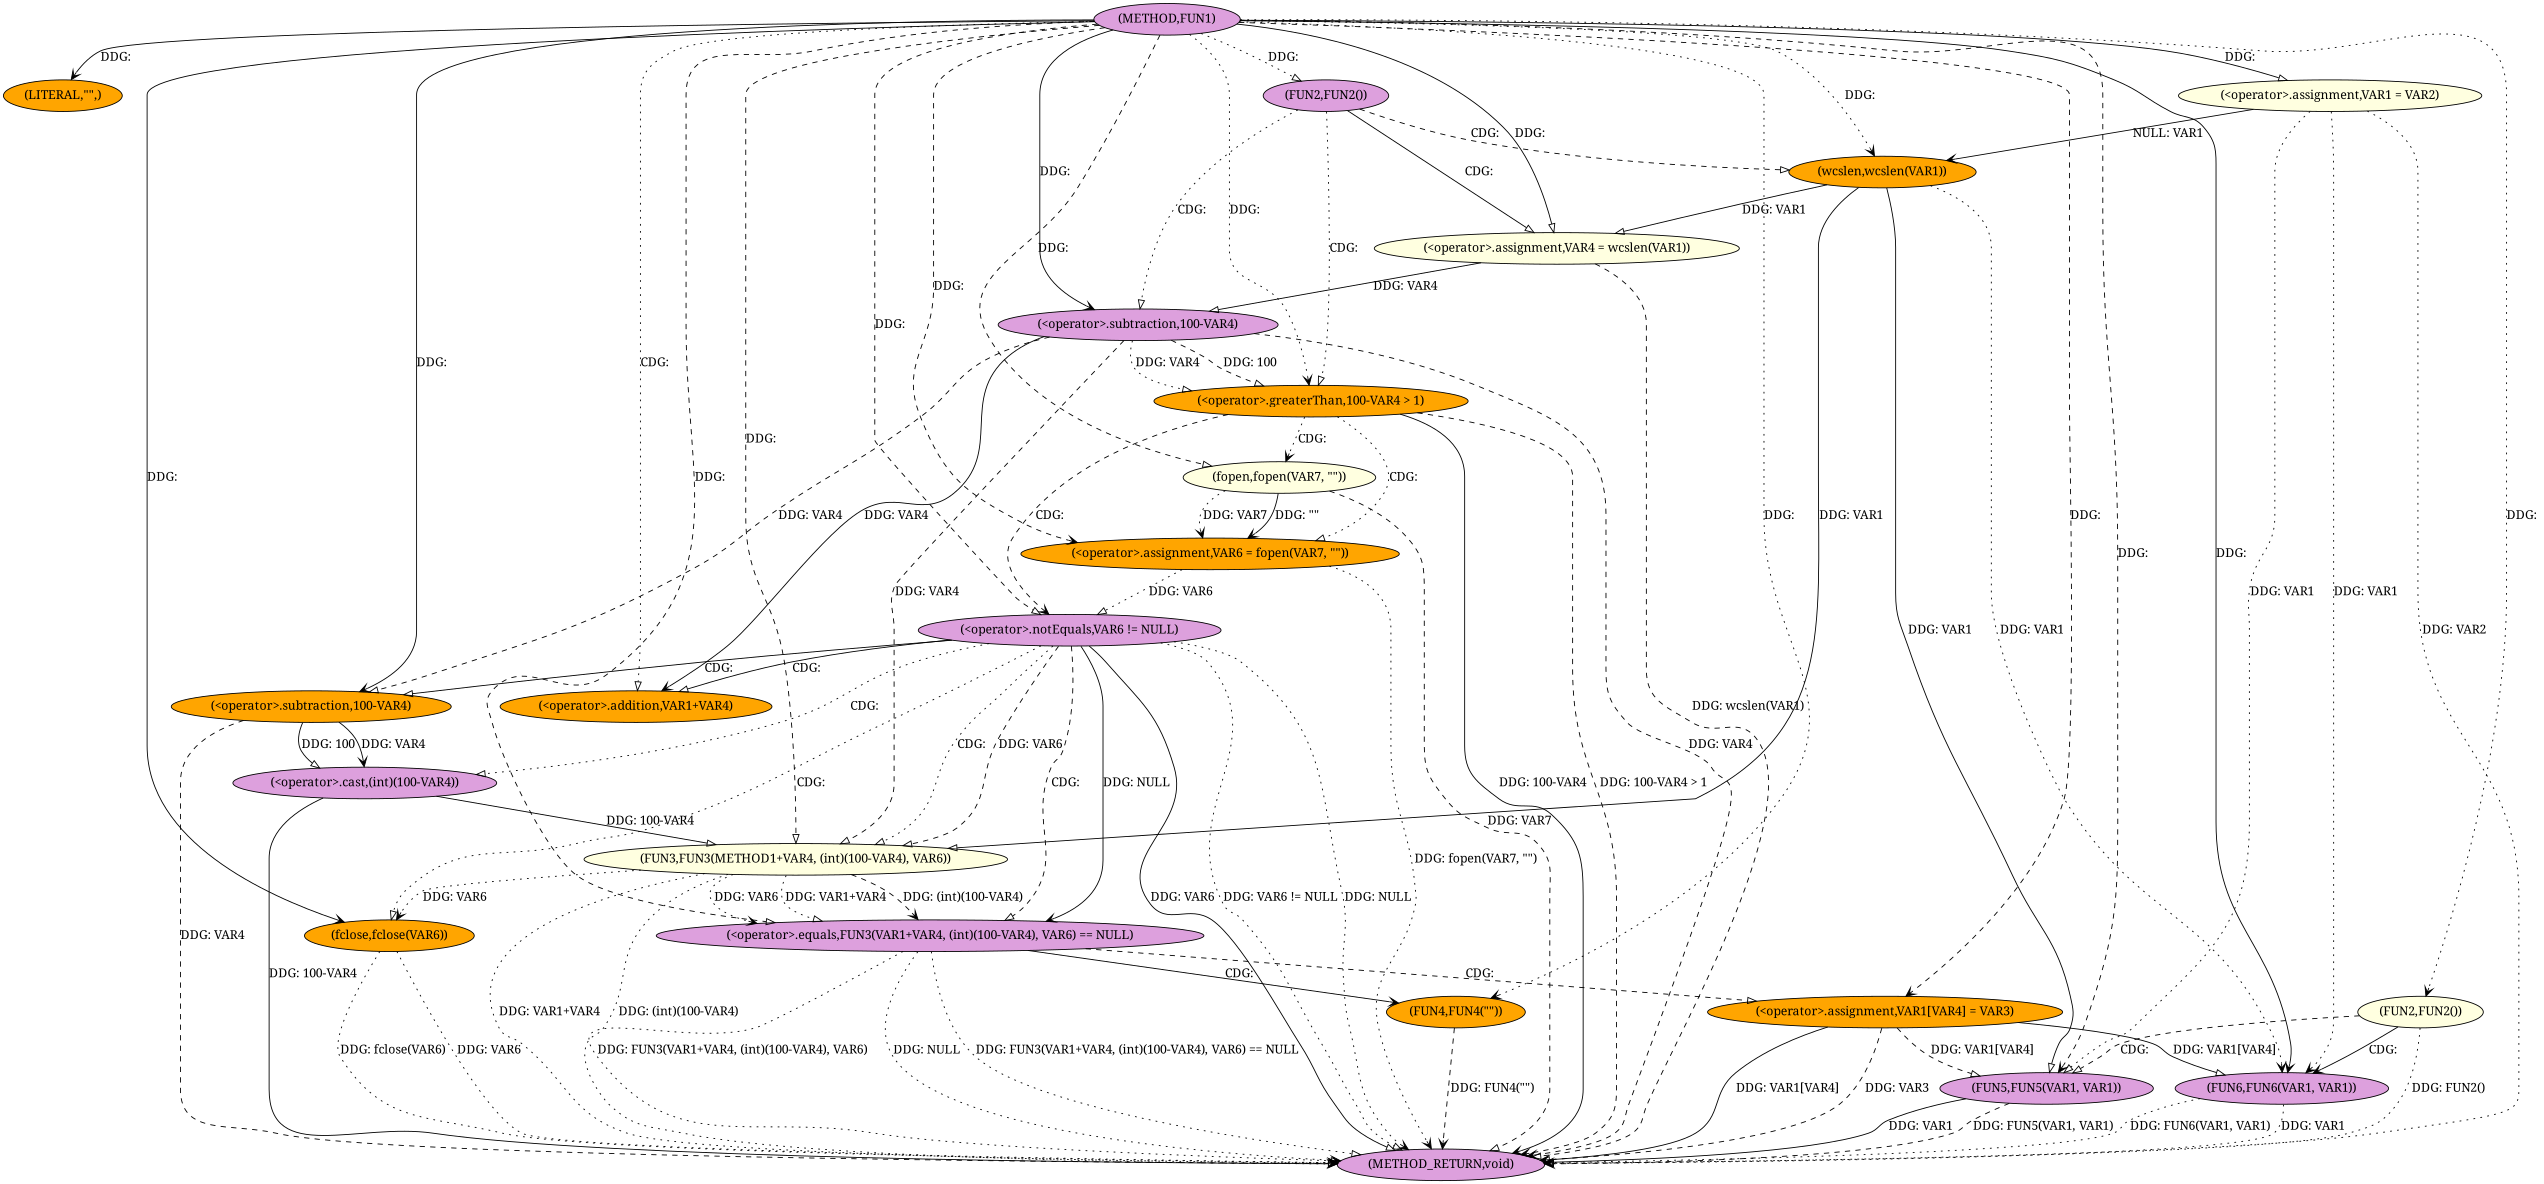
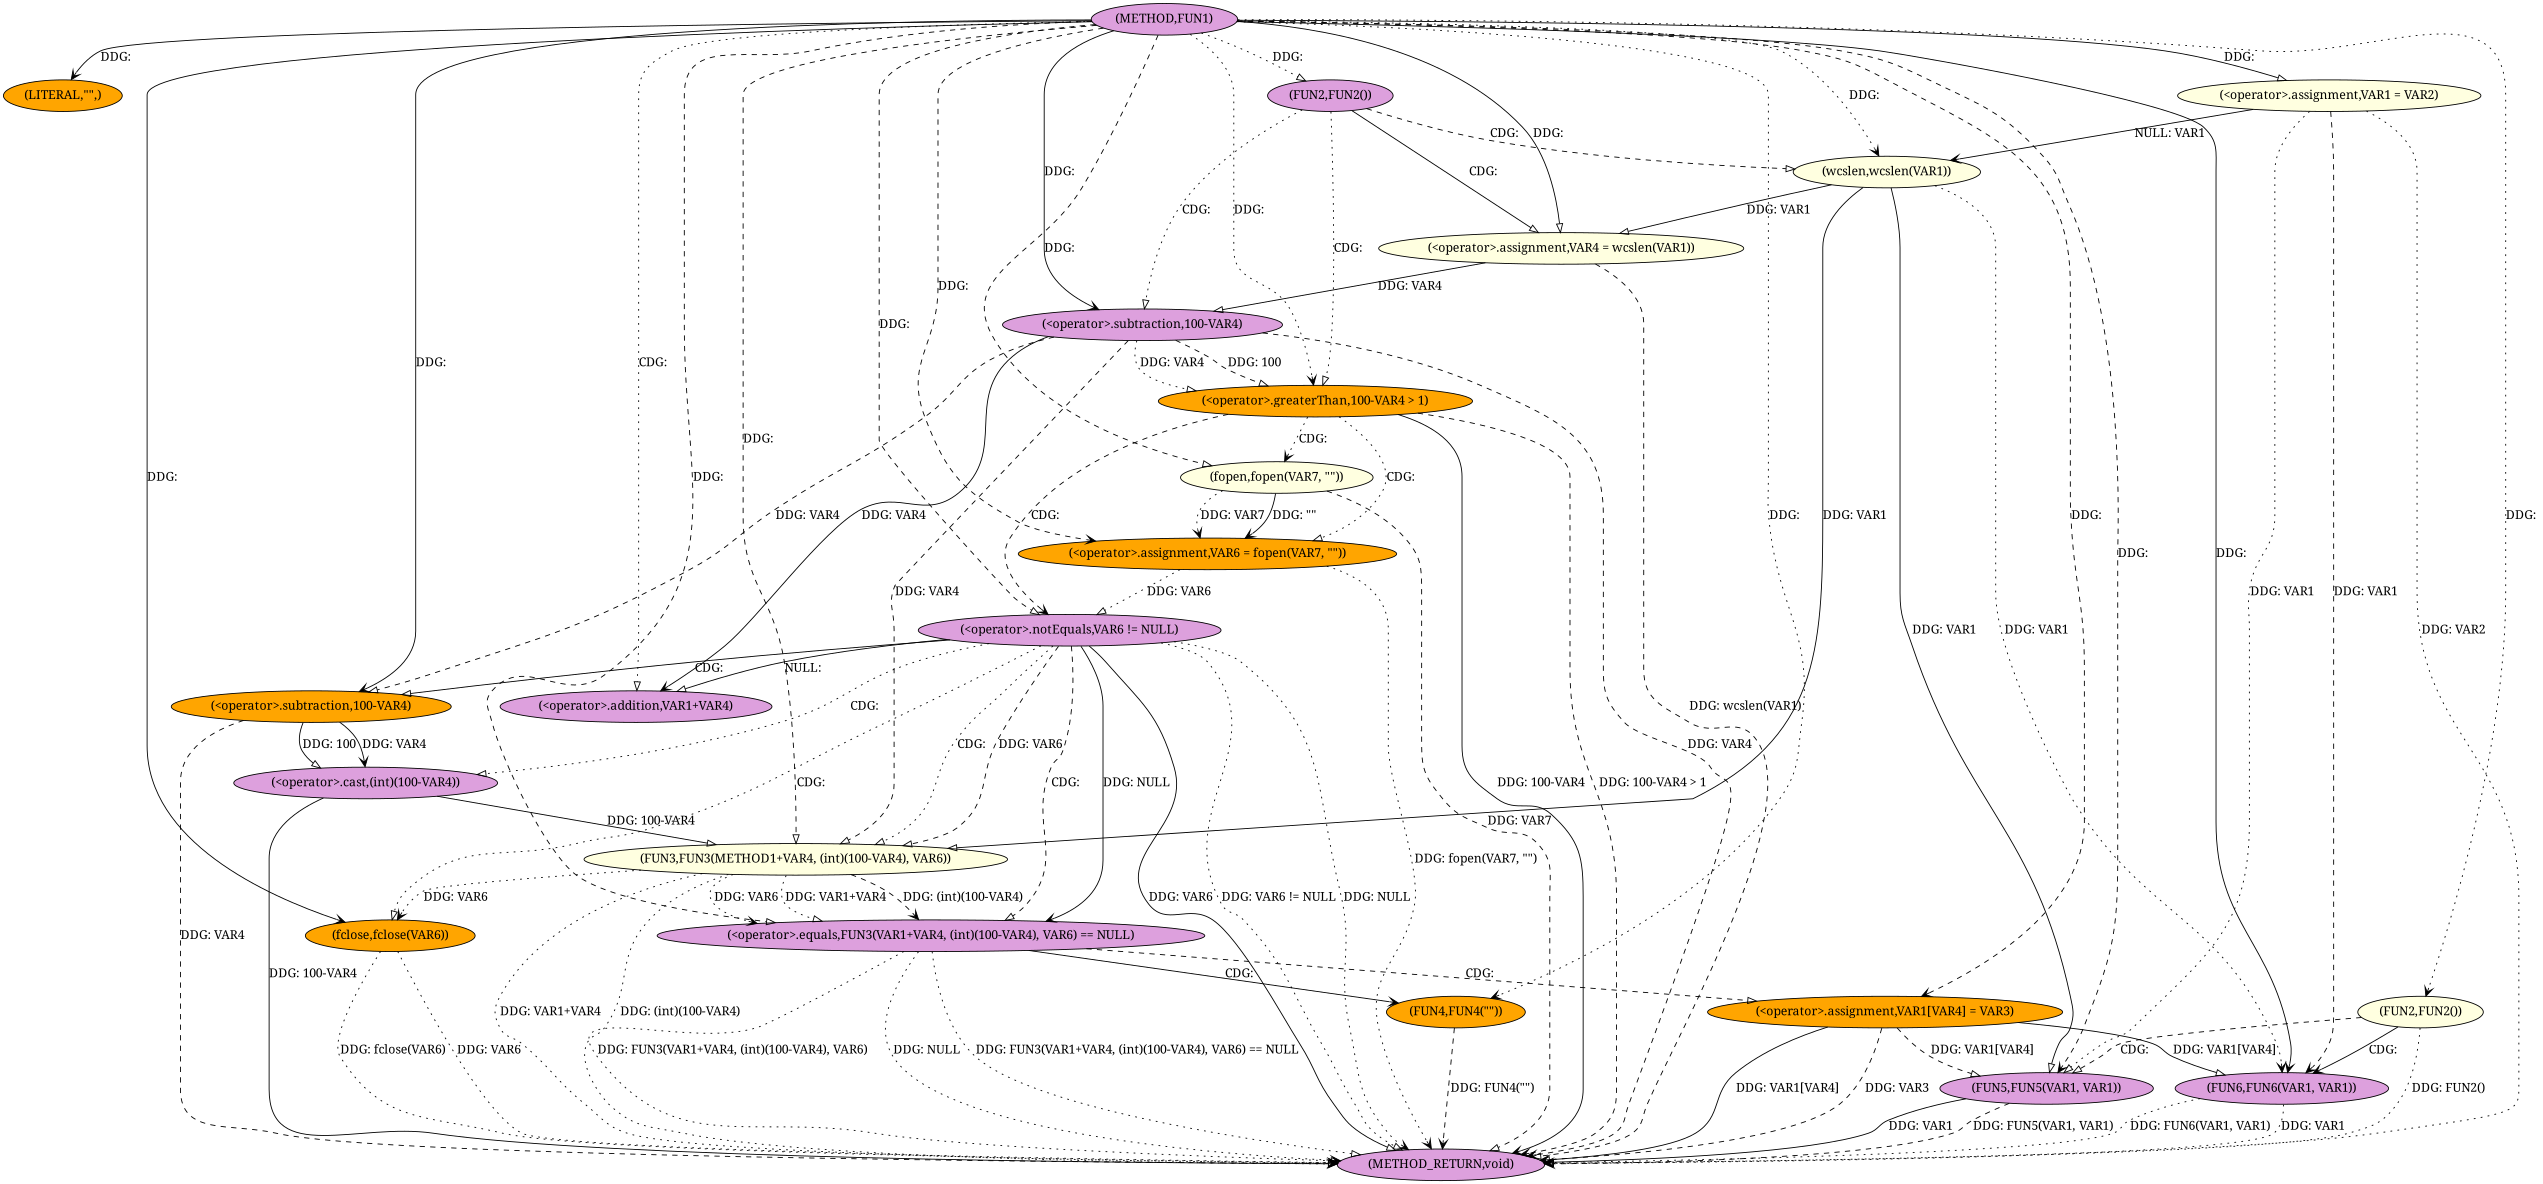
node "(wcslen,wcslen(VAR1))": fillcolor orange -> lightyellow
edge "(<operator>.assignment,VAR1 = VAR2)" -> "(FUN6,FUN6(VAR1, VAR1))": style dotted -> dashed
edge "(<operator>.notEquals,VAR6 != NULL)" -> "(<operator>.addition,VAR1+VAR4)": label "CDG: " -> "NULL: "
node "(<operator>.addition,VAR1+VAR4)": fillcolor orange -> plum
